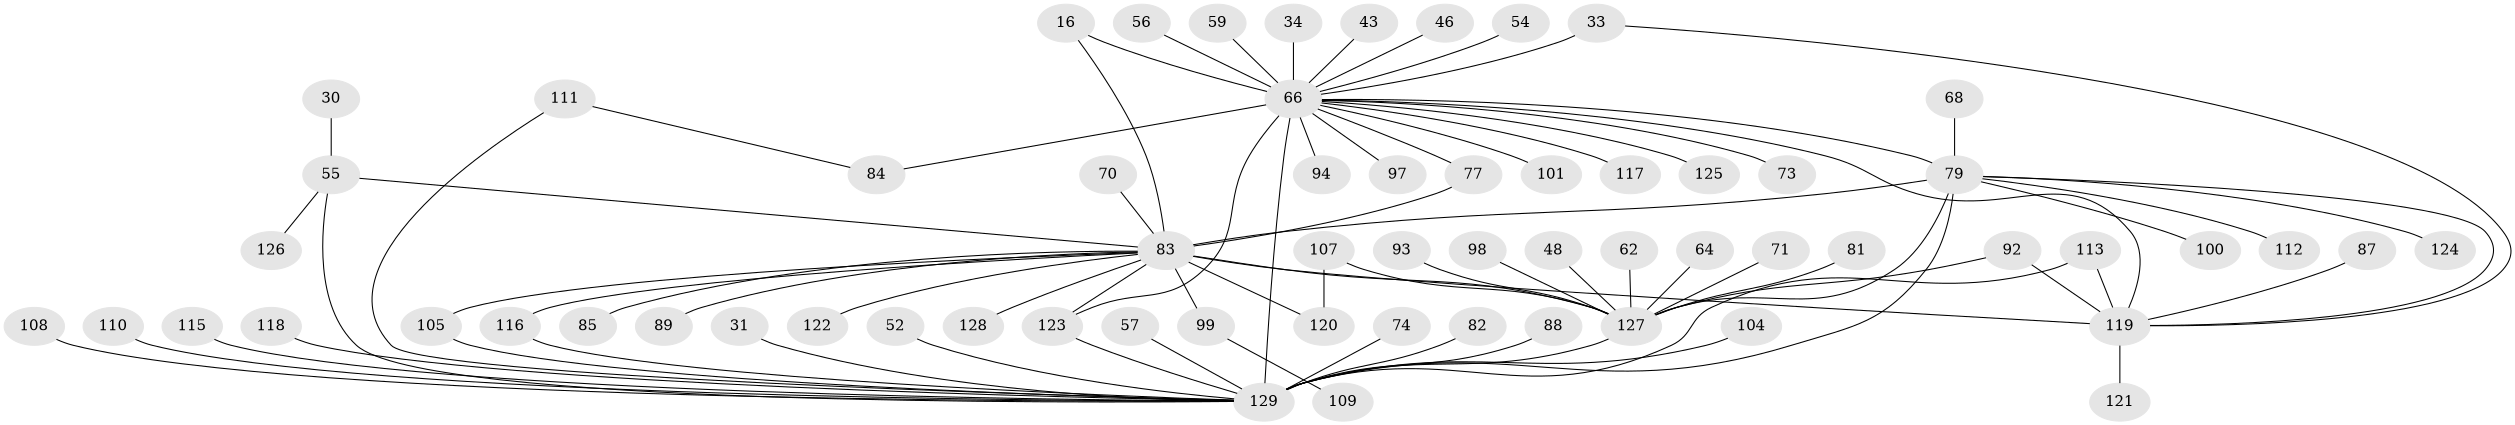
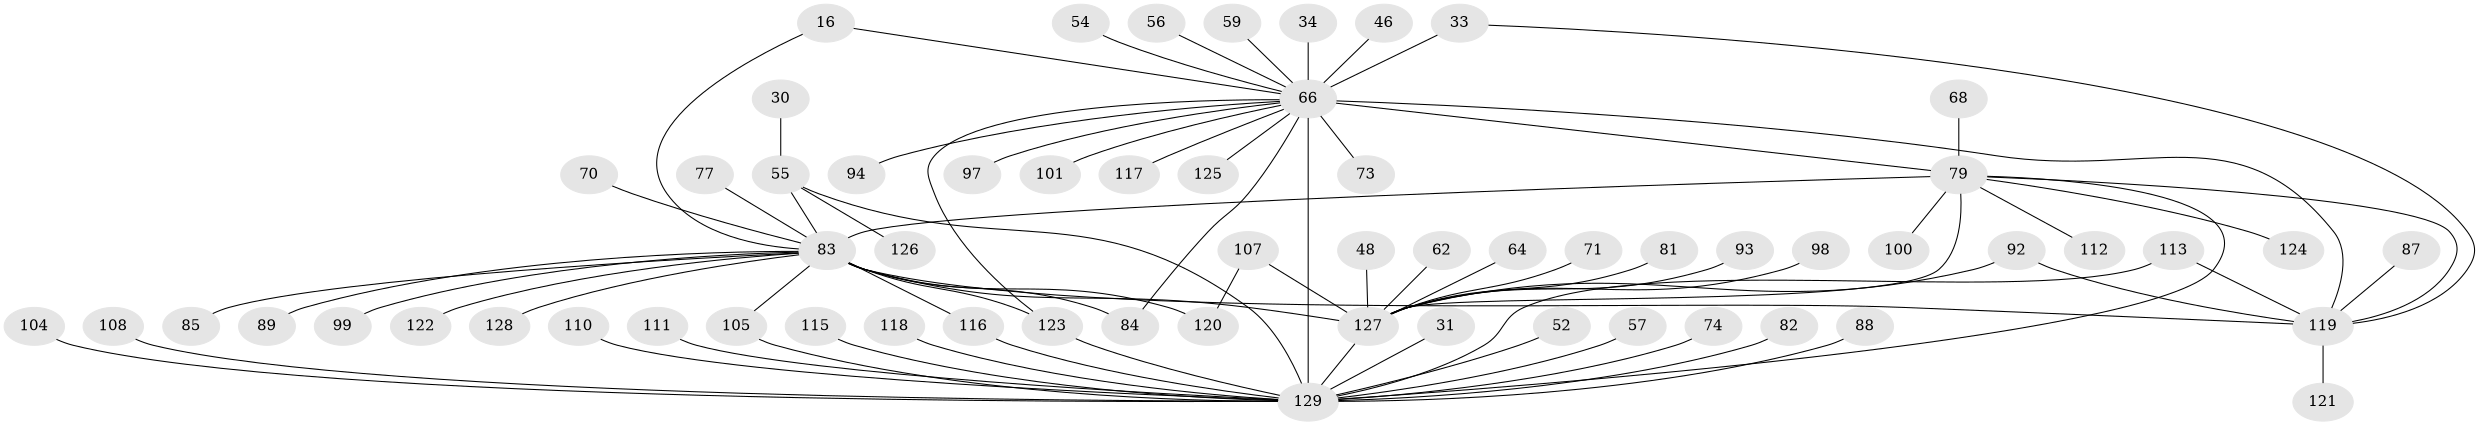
node "43": removed
edge "66" -- "77": removed
edge "111" -- "84": now "83" -- "84"
node "109": removed
